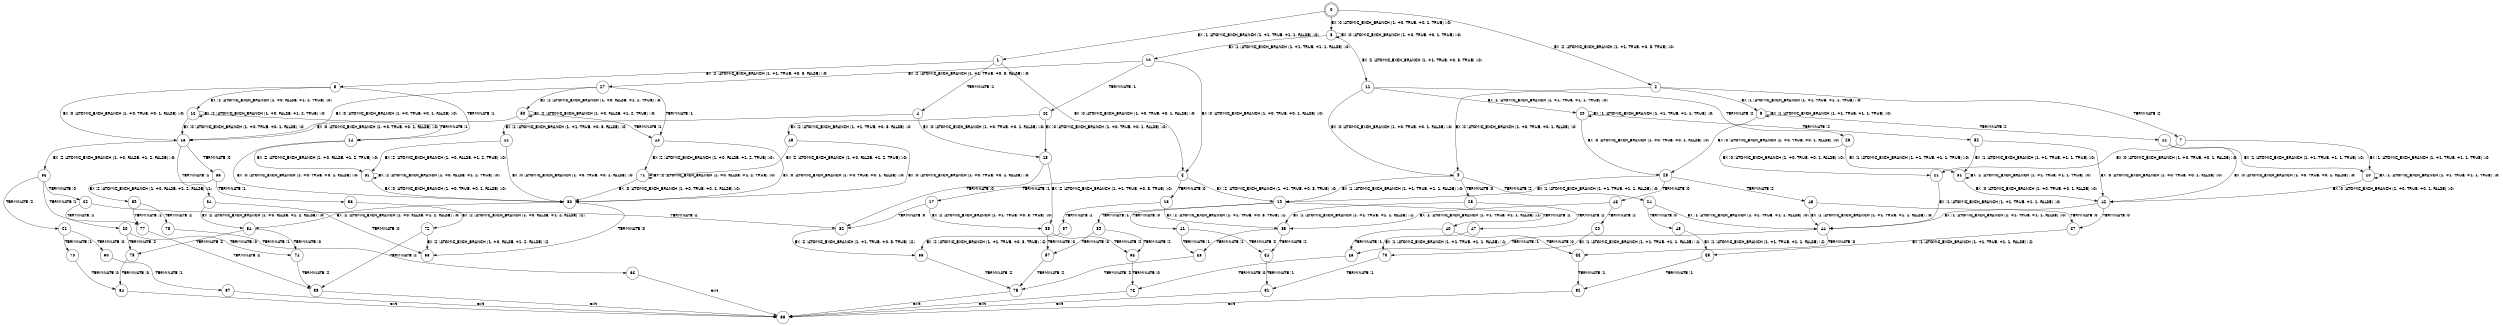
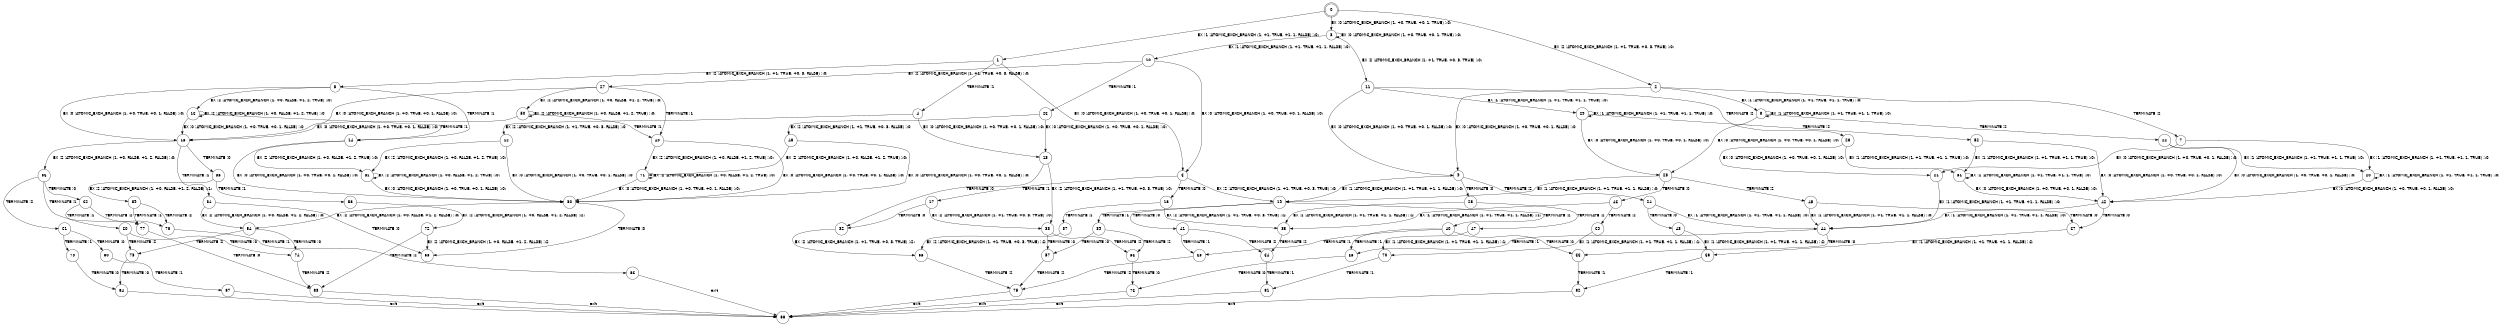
edge "62" -> "32": now "62" -> "78"
edge "38" -> "63": now "40" -> "63"
edge "77" -> "83": label "TERMINATE !2" -> "TERMINATE !0"
